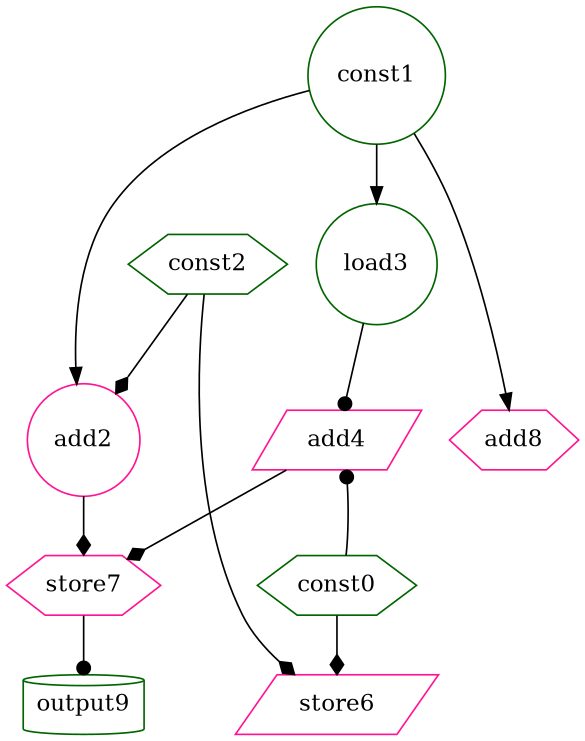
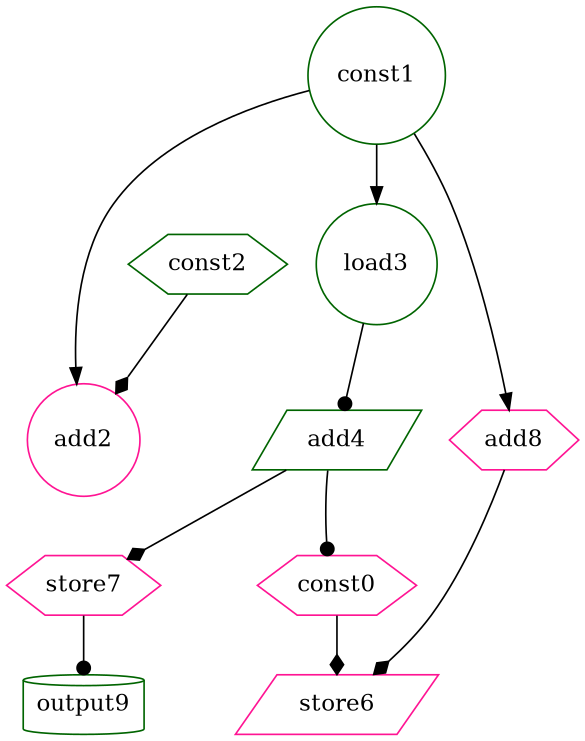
node "add4": color deeppink -> darkgreen
edge "const2" -> "store6": now "add8" -> "store6"
edge "add2" -> "store7": removed
edge "const0" -> "add4": reversed
node "const0": color darkgreen -> deeppink
